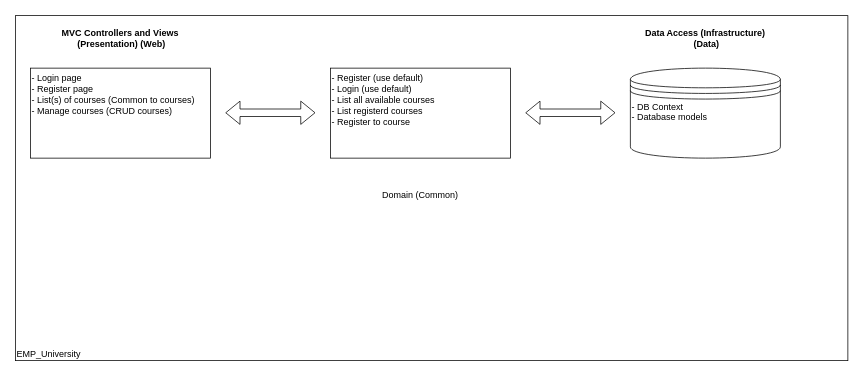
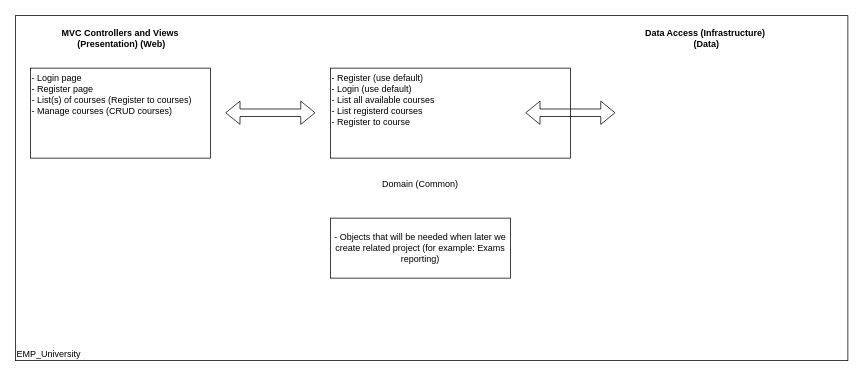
node "- Login page - Register page - List(s) of courses (Common to courses) - Manage courses (CRUD courses)": label "- Login page - Register page - List(s) of courses (Common to courses) - Manage courses (CRUD courses)" -> "- Login page - Register page - List(s) of courses (Register to courses) - Manage courses (CRUD courses)"
node "- Register (use default) - Login (use default) - List all available courses - List registerd courses - Register to course": size 180x90 -> 240x90
node "- DB Context - Database models": removed
node "Domain (Common)": moved (420, 195) -> (420, 184)
node "- Objects that will be needed when later we create related project (for example: Exams reporting)": added
